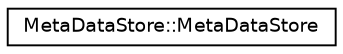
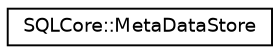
node "MetaDataStore::MetaDataStore": label "MetaDataStore::MetaDataStore" -> "SQLCore::MetaDataStore"
